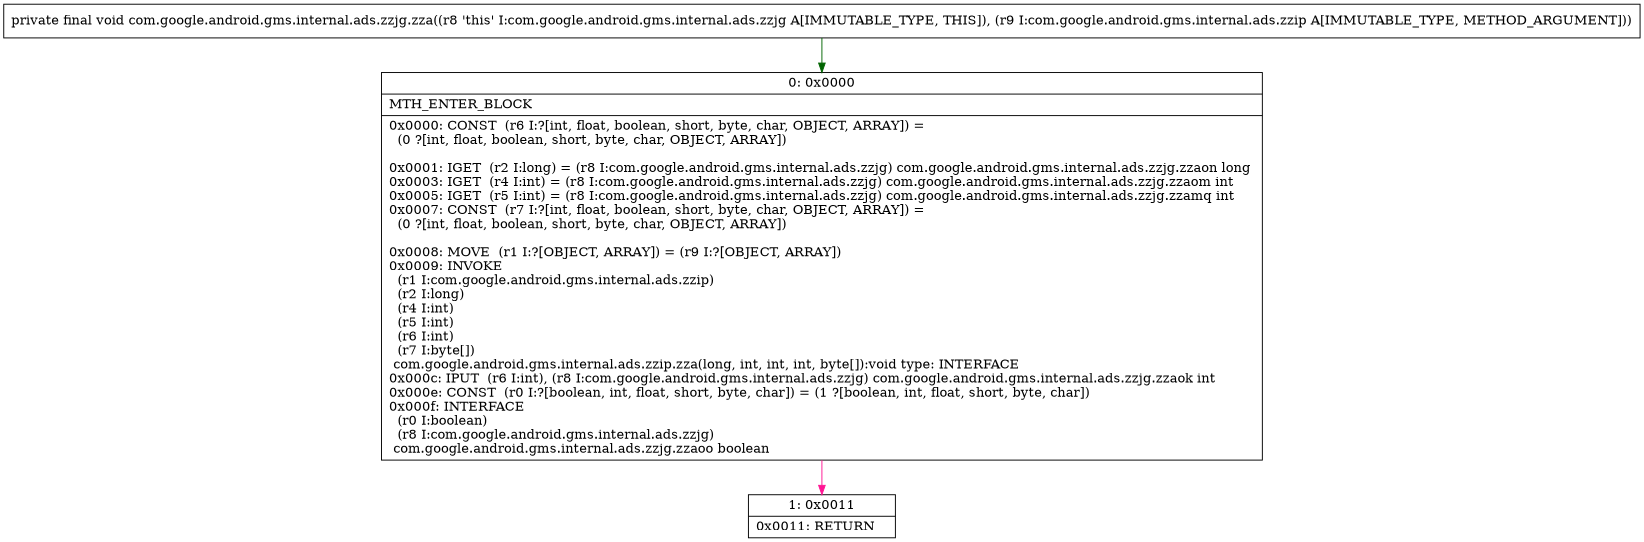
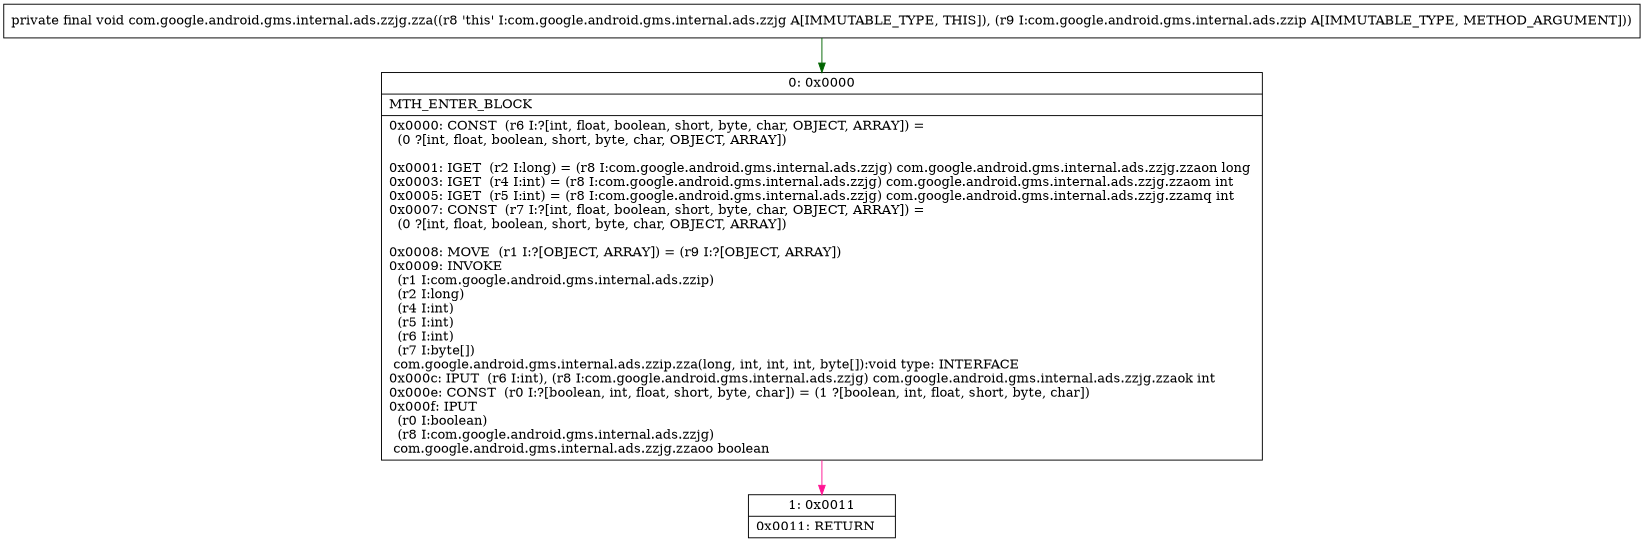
node "0: 0x0000": text "0x000f: INTERFACE" -> "0x000f: IPUT"
